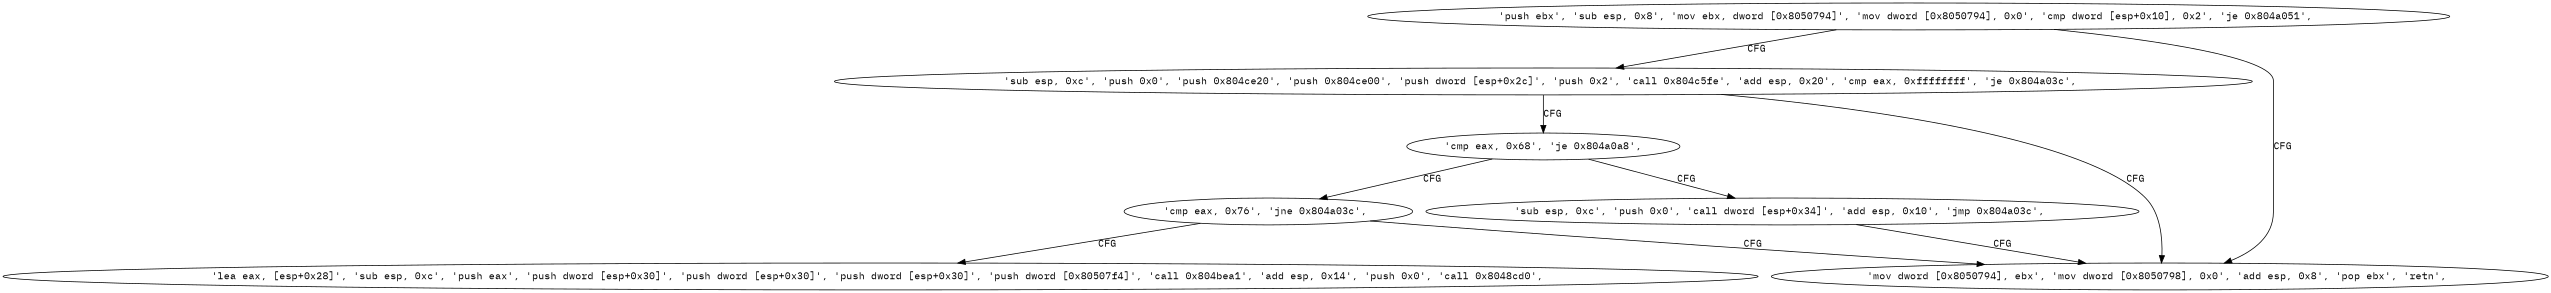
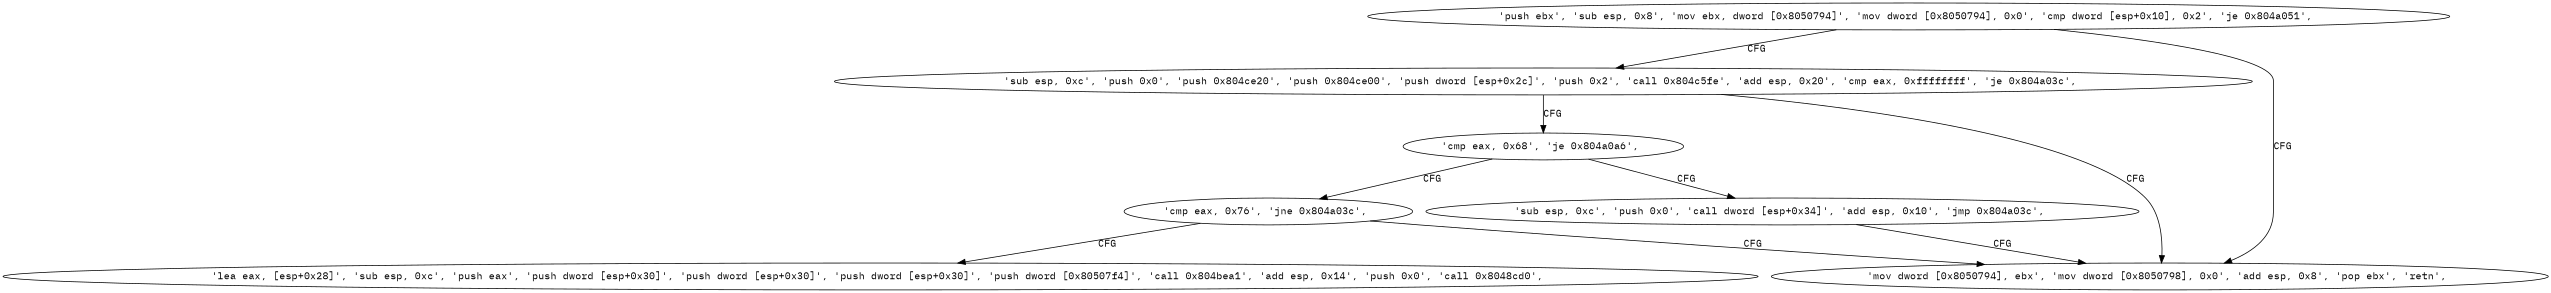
node "'cmp eax, 0x68', 'je 0x804a0a8',": label "'cmp eax, 0x68', 'je 0x804a0a8'," -> "'cmp eax, 0x68', 'je 0x804a0a6',"
